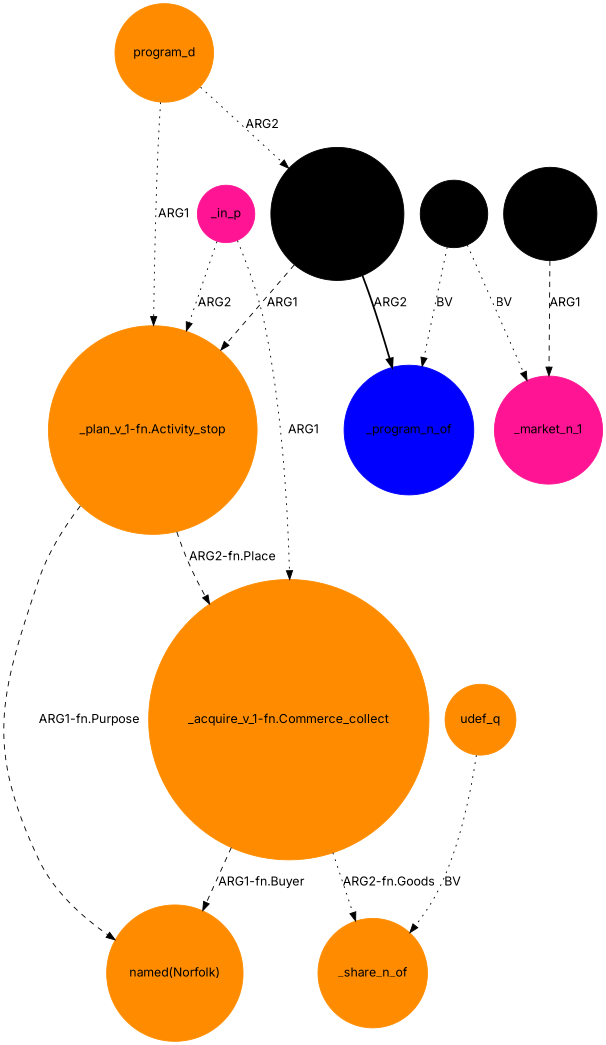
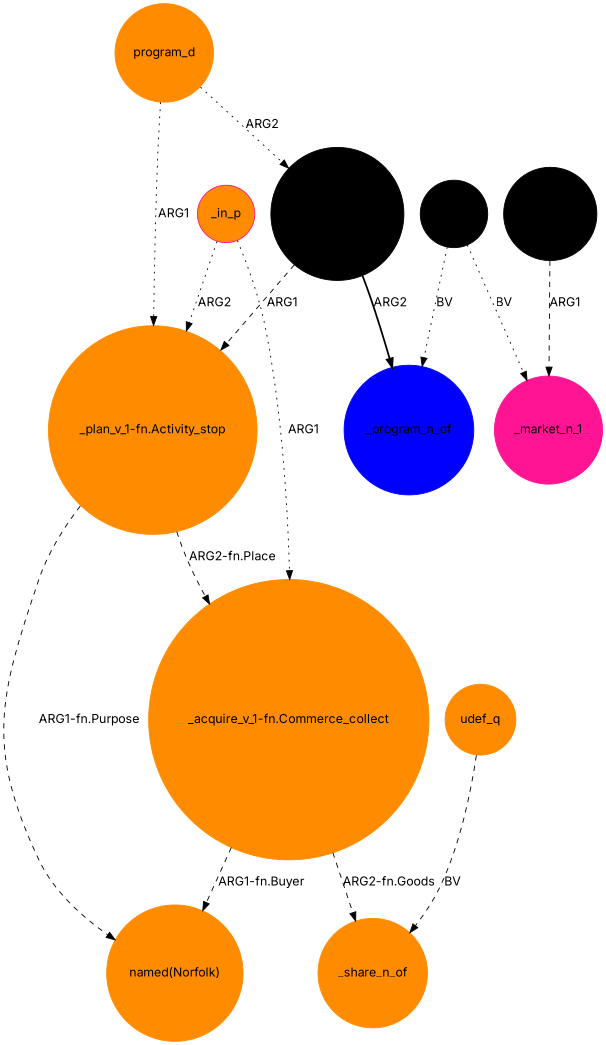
node "_in_p": fillcolor deeppink -> darkorange
edge "udef_q" -> "_share_n_of": style dotted -> dashed
edge "_acquire_v_1-fn.Commerce_collect" -> "_share_n_of": style dotted -> dashed
